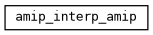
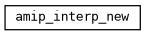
node "amip_interp_amip": label "amip_interp_amip" -> "amip_interp_new"
